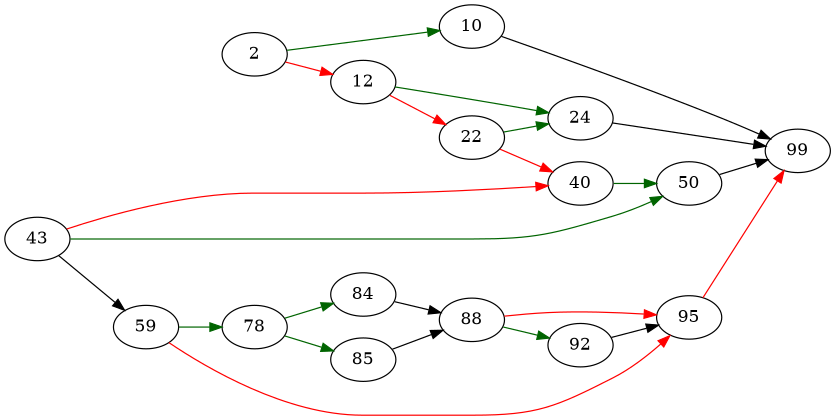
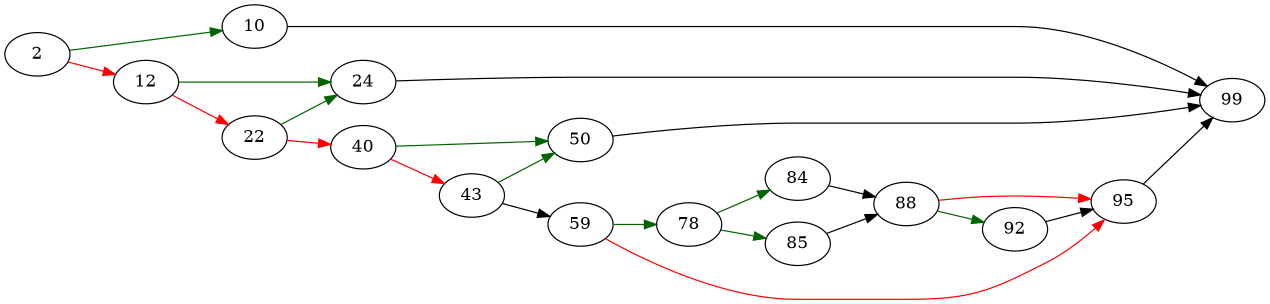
edge "43" -> "40": reversed
edge "95" -> "99": color red -> black
